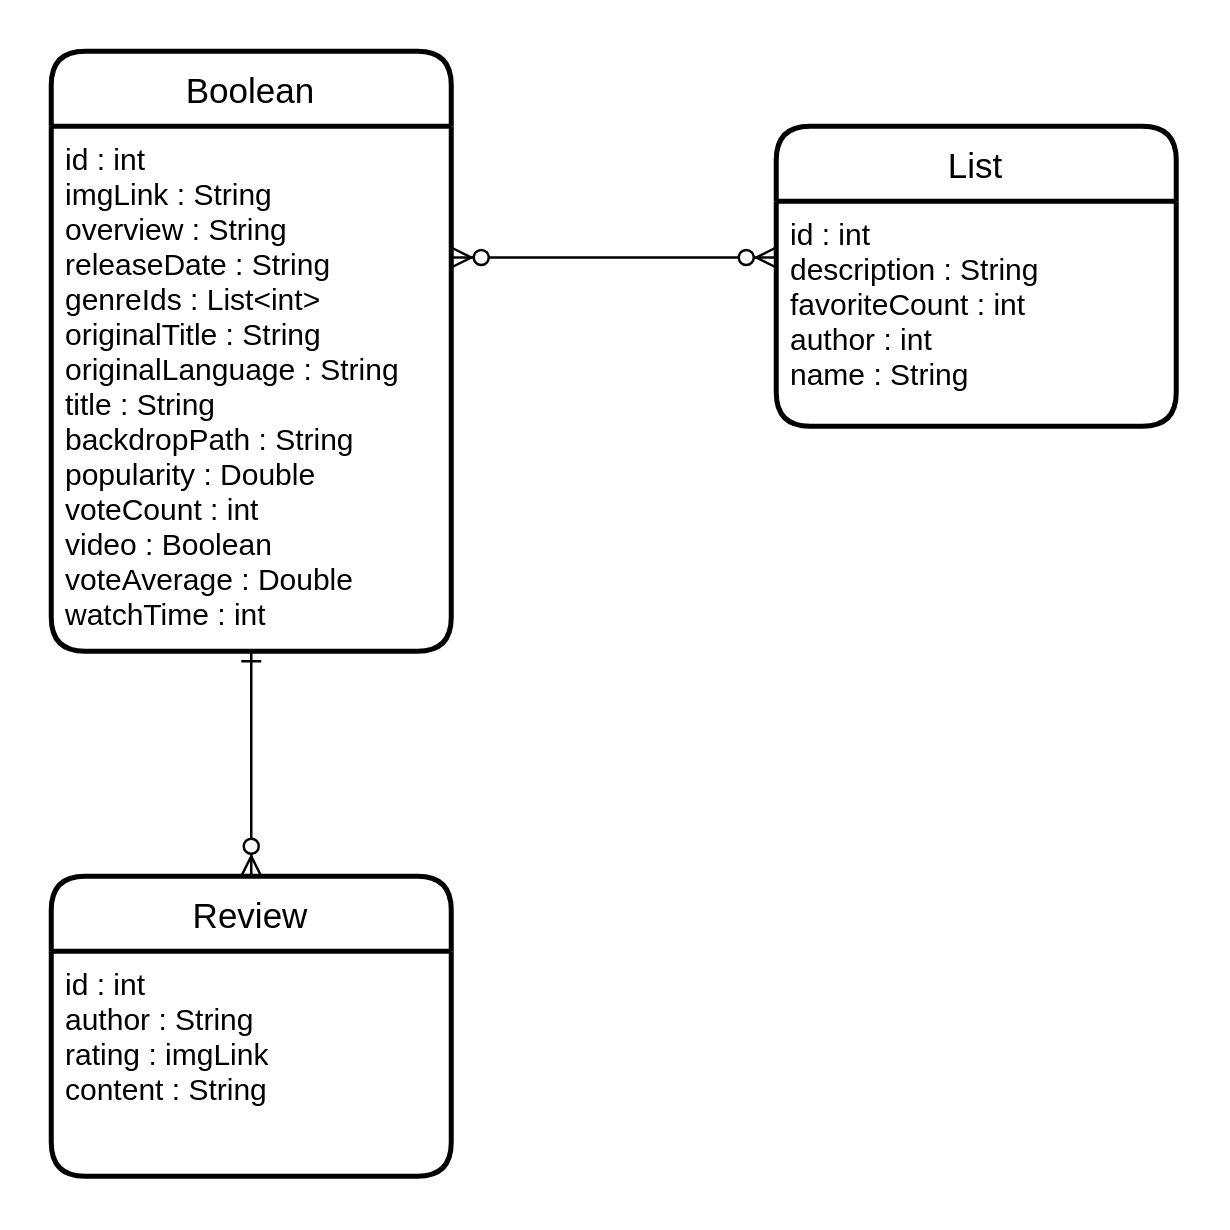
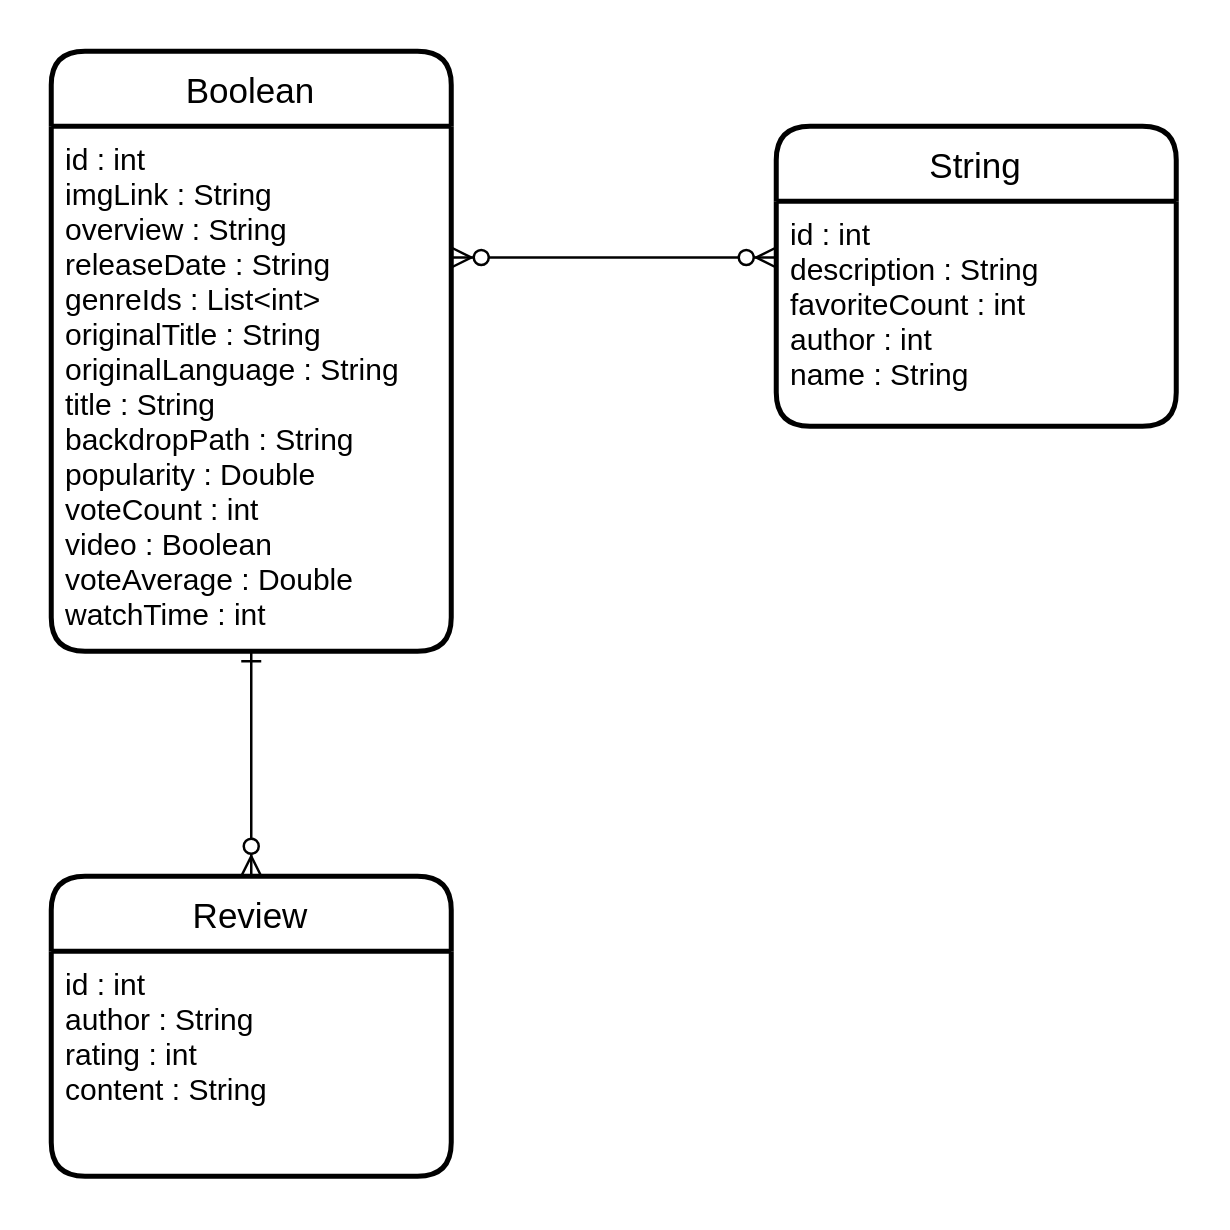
node "List": label "List" -> "String"
node "id : int author : String rating : imgLink content : String": label "id : int author : String rating : imgLink content : String" -> "id : int author : String rating : int content : String"
